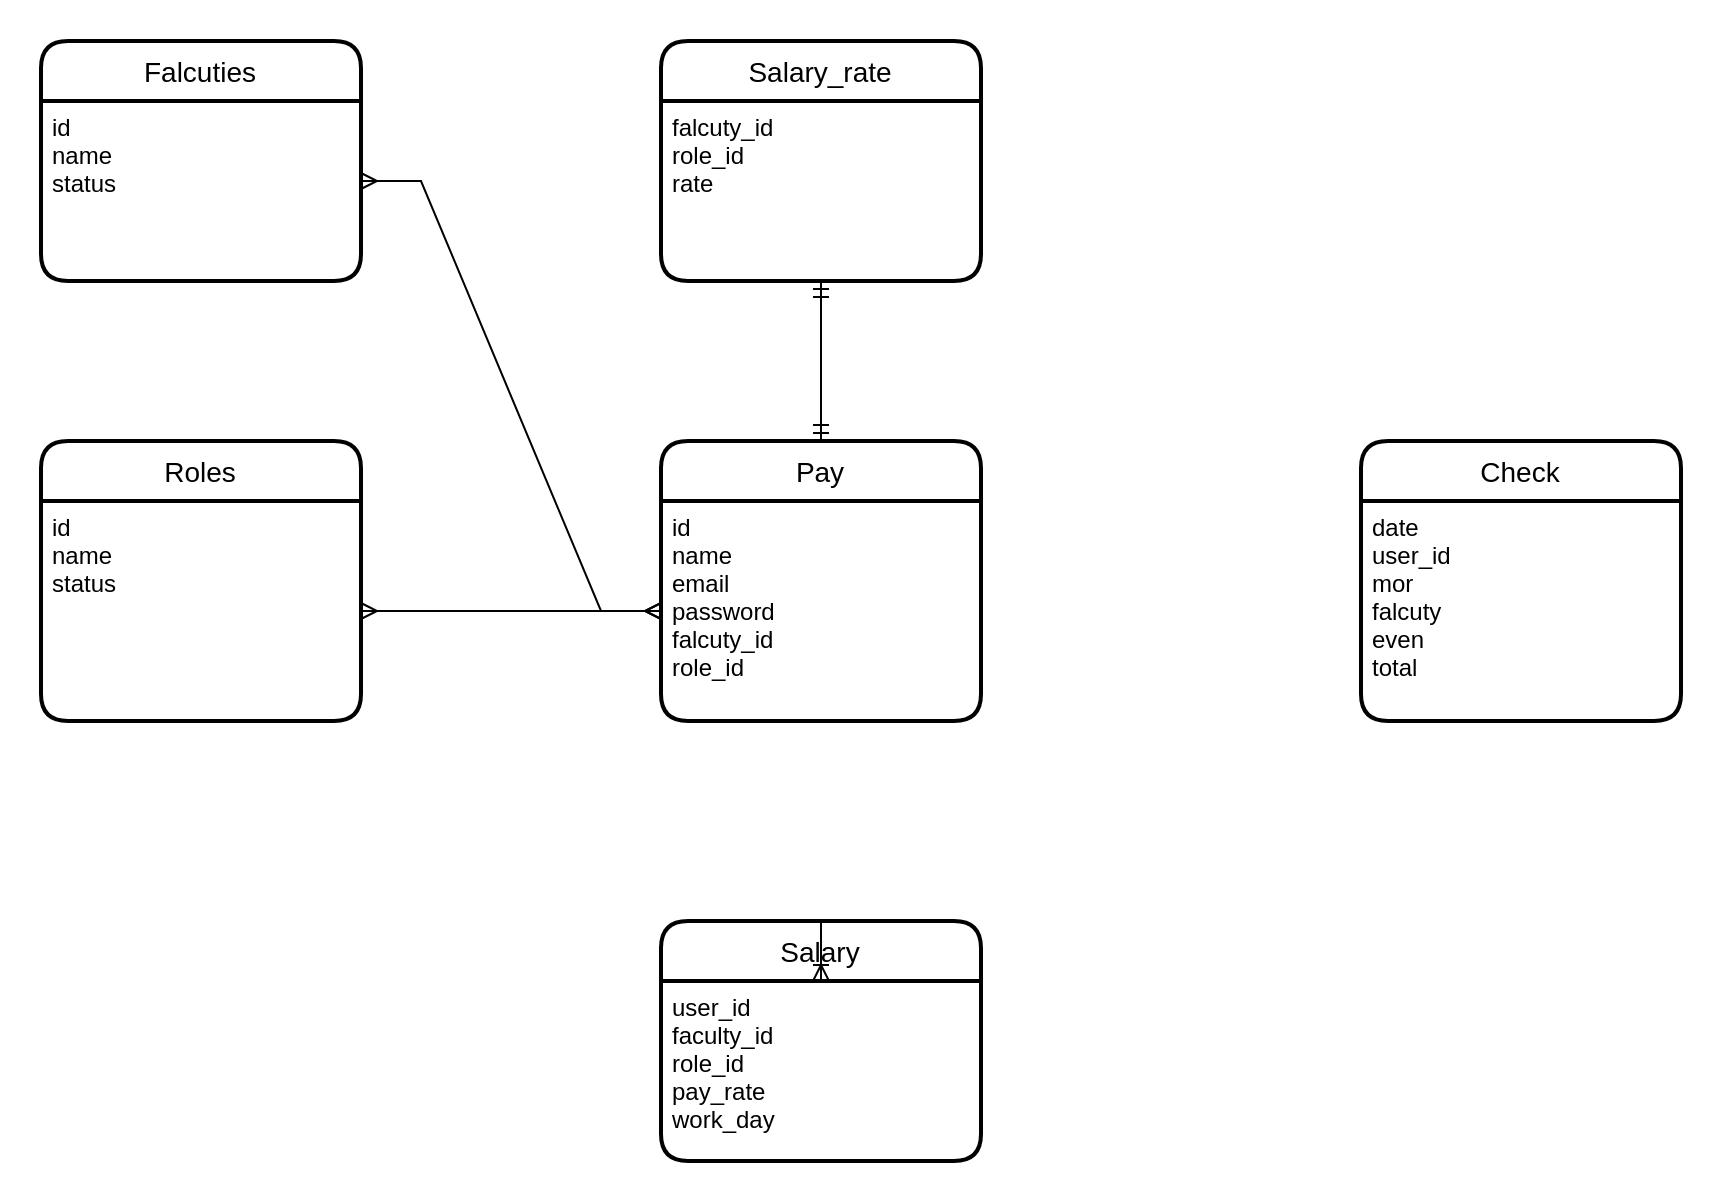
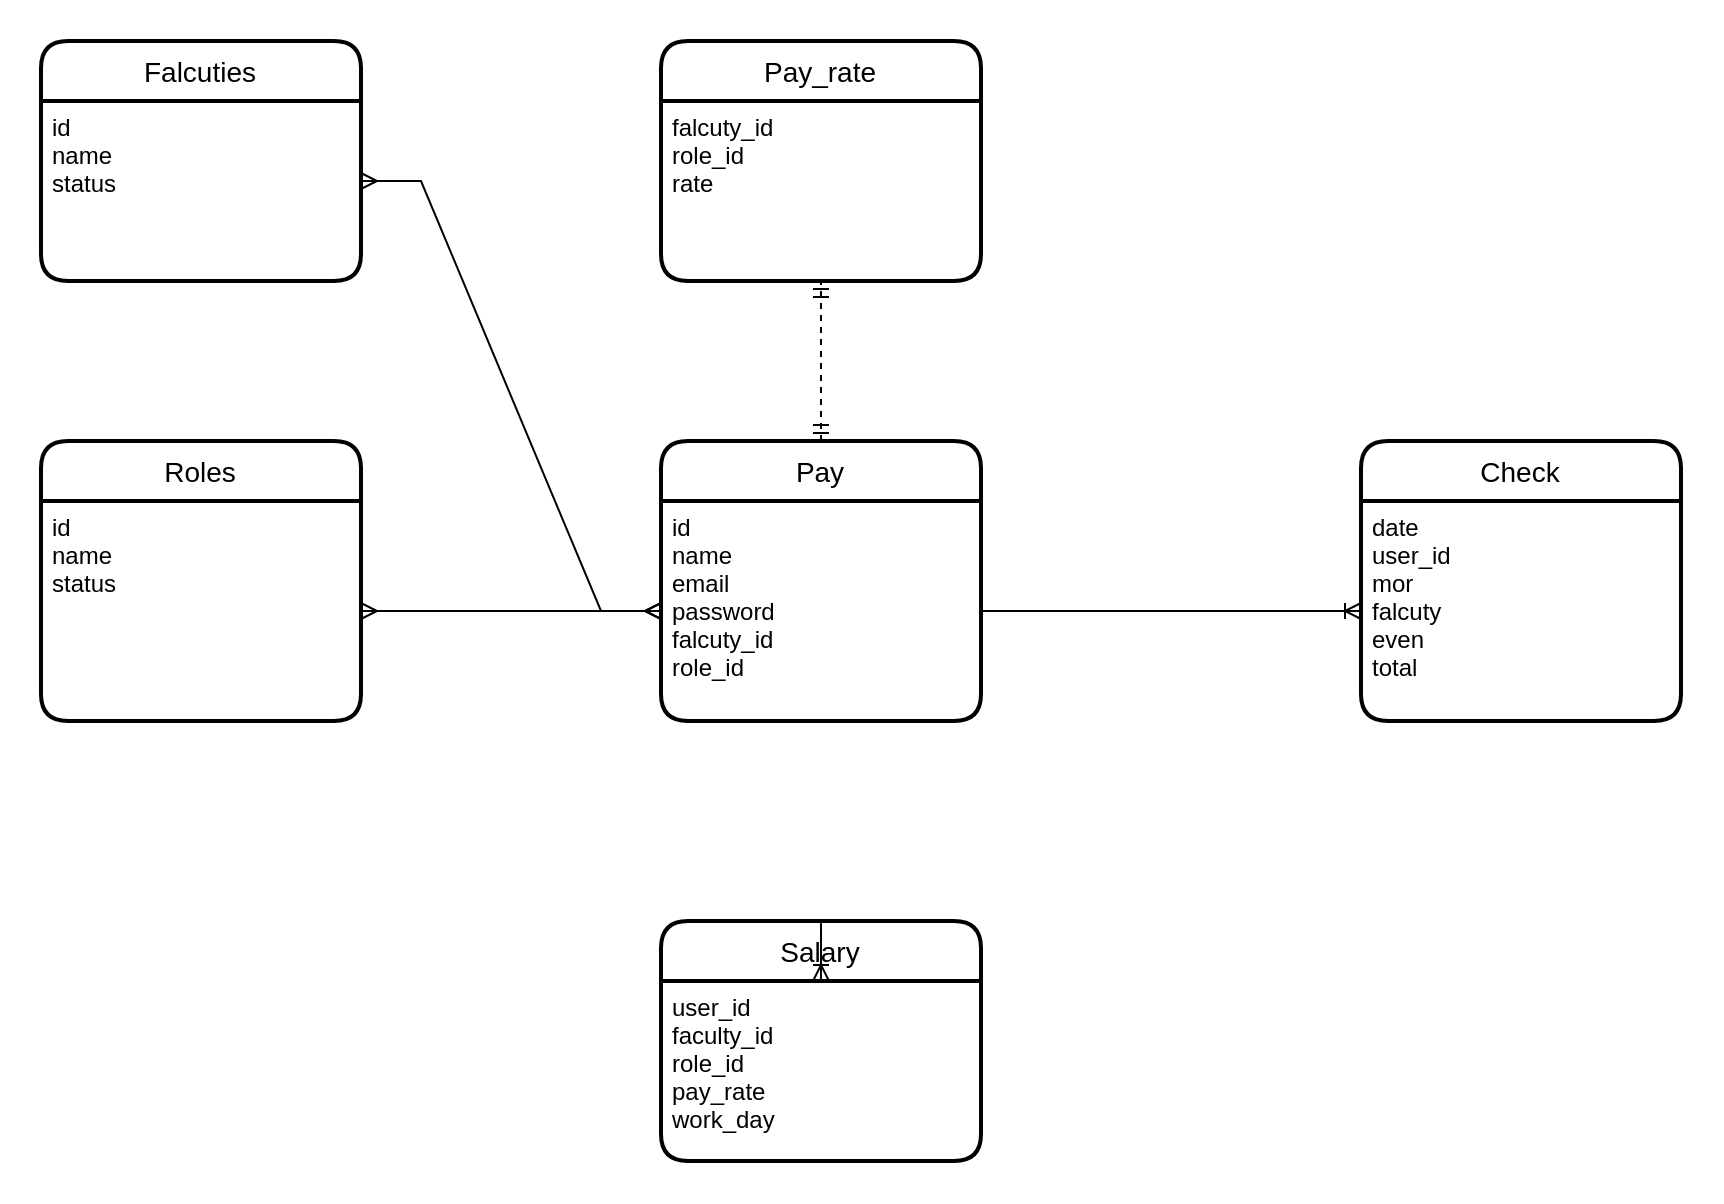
node "Salary_rate": label "Salary_rate" -> "Pay_rate"
edge "falcuty_id role_id rate" -- "Pay": style solid -> dashed
edge "id name email password falcuty_id role_id" -> "date user_id mor falcuty even total": added
